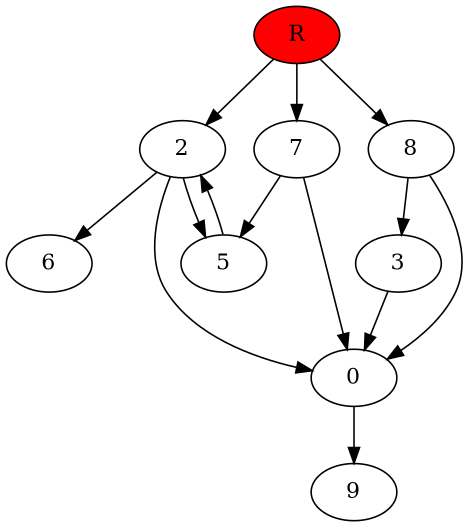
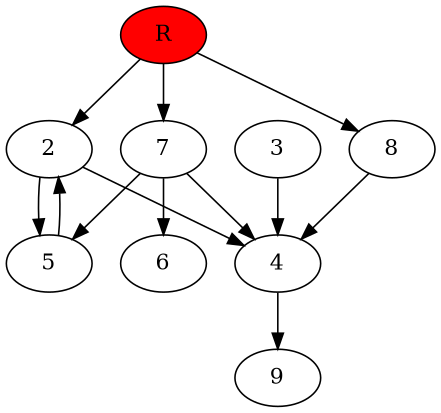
edge "8" -> "3": removed
edge "2" -> "6": now "7" -> "6"
node "0": label "0" -> "4"
